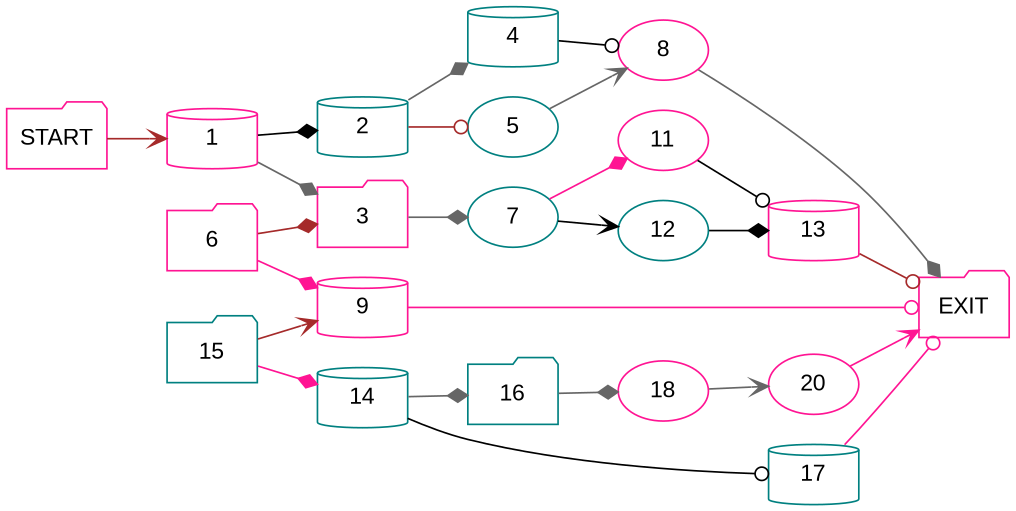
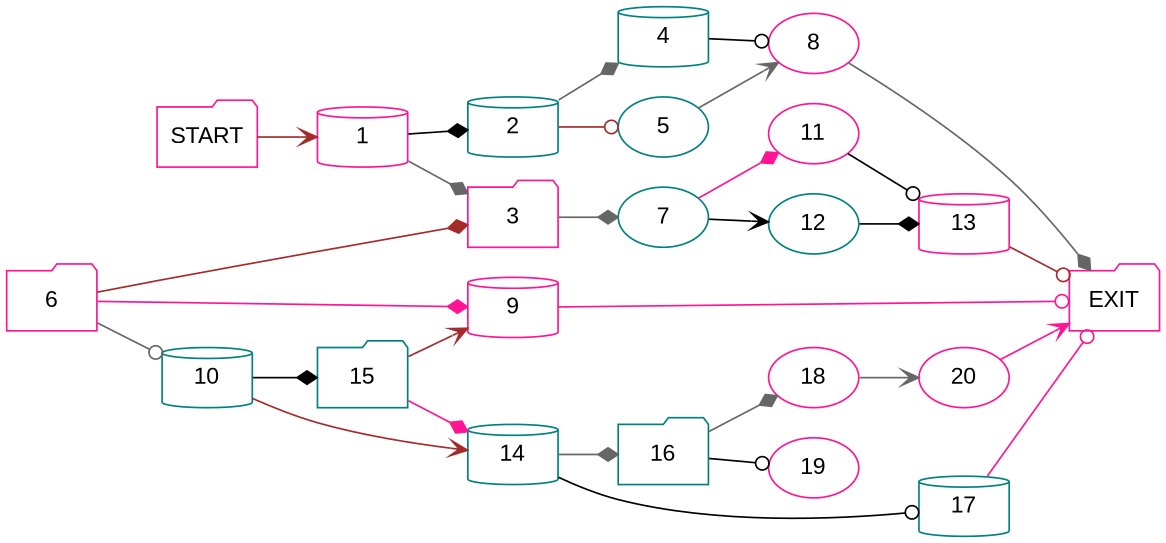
node "10": added
node "19": added
